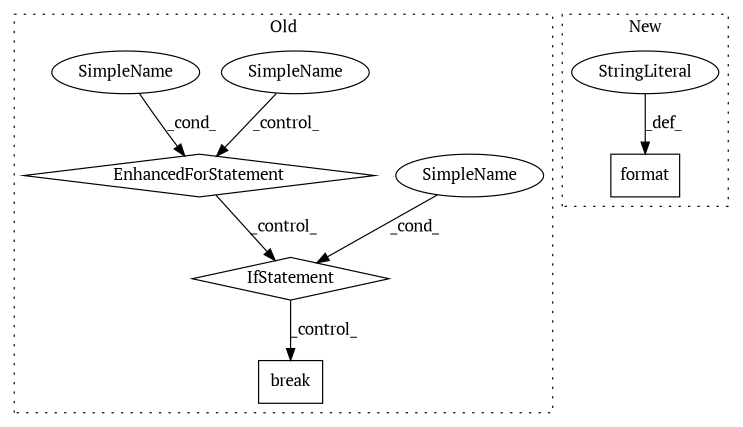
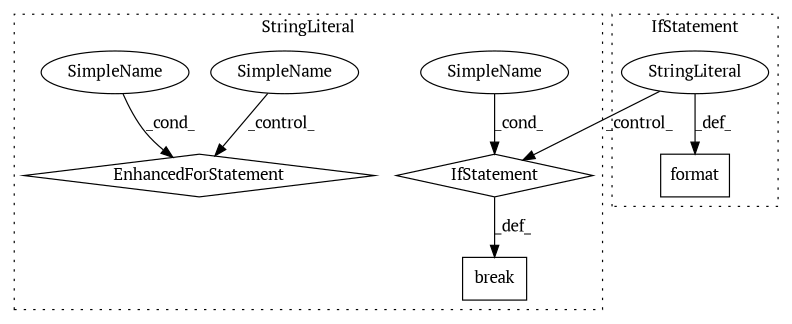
cluster "Old": label "Old" -> "StringLiteral"
cluster "New": label "New" -> "IfStatement"
edge "EnhancedForStatement" -> "IfStatement": now "StringLiteral" -> "IfStatement"
edge "IfStatement" -> "break": label "_control_" -> "_def_"
